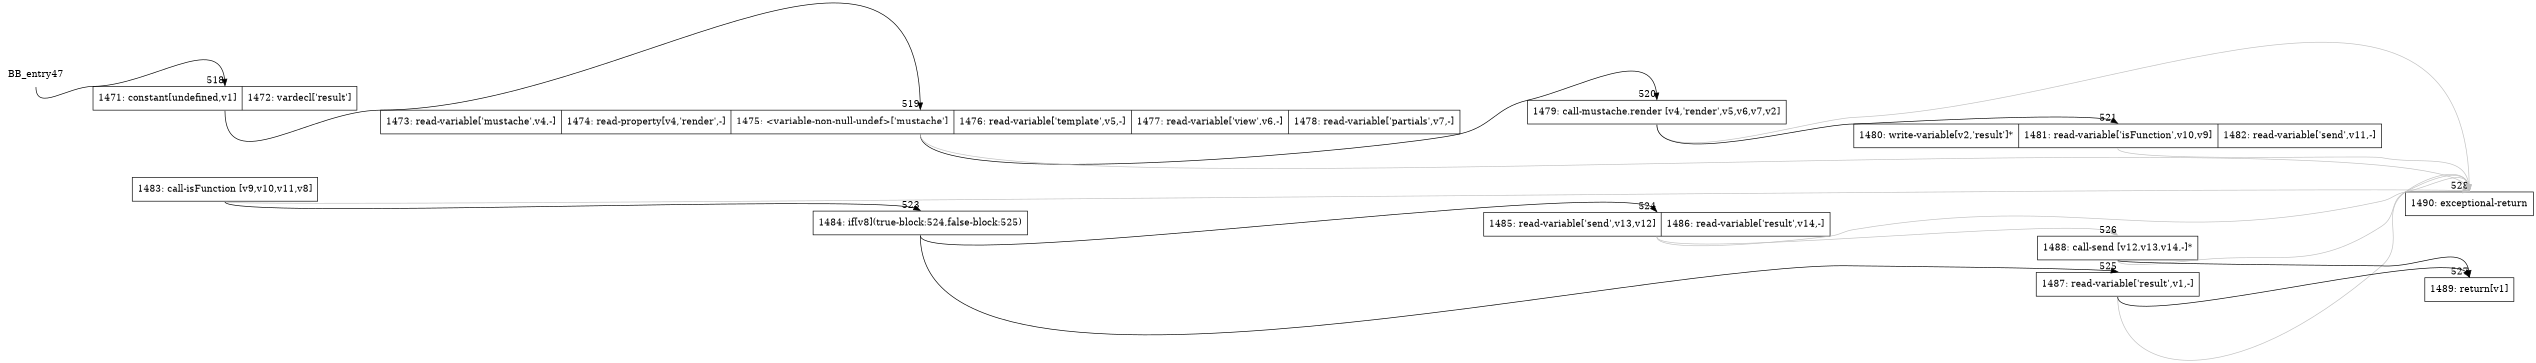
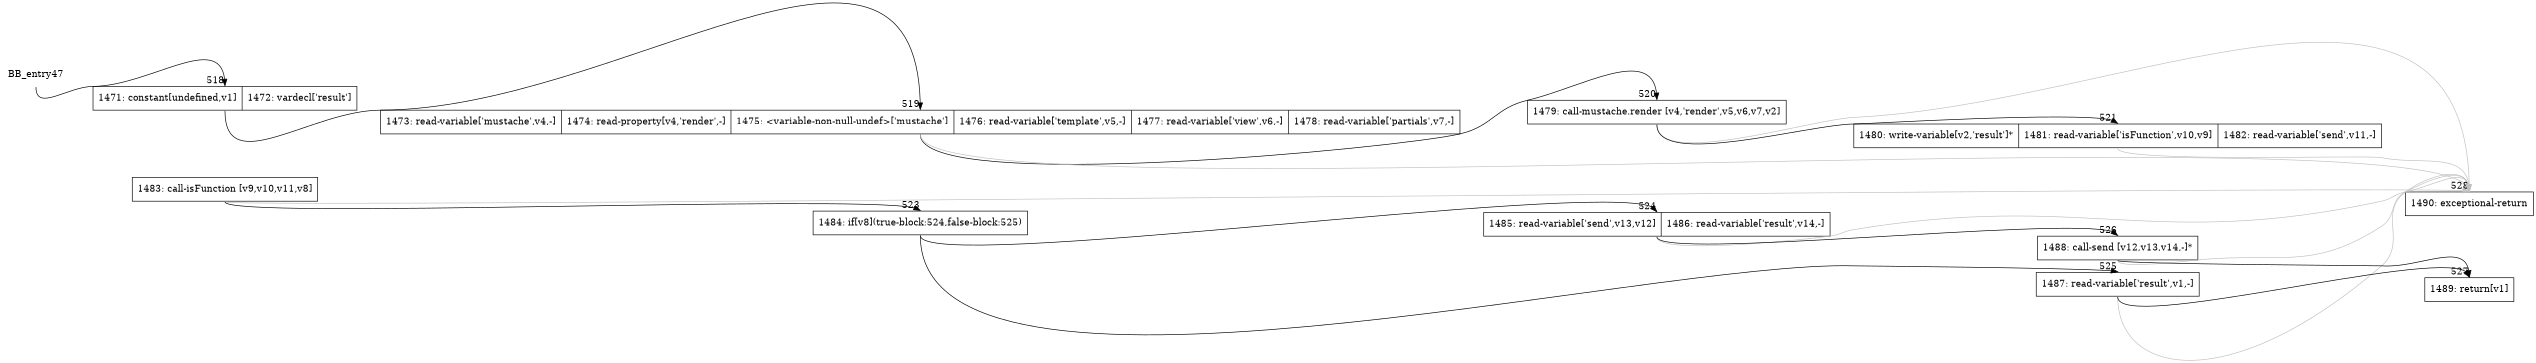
edge "1485: read-variable['send',v13,v12]" -> "1488: call-send [v12,v13,v14,-]*": color gray -> black
